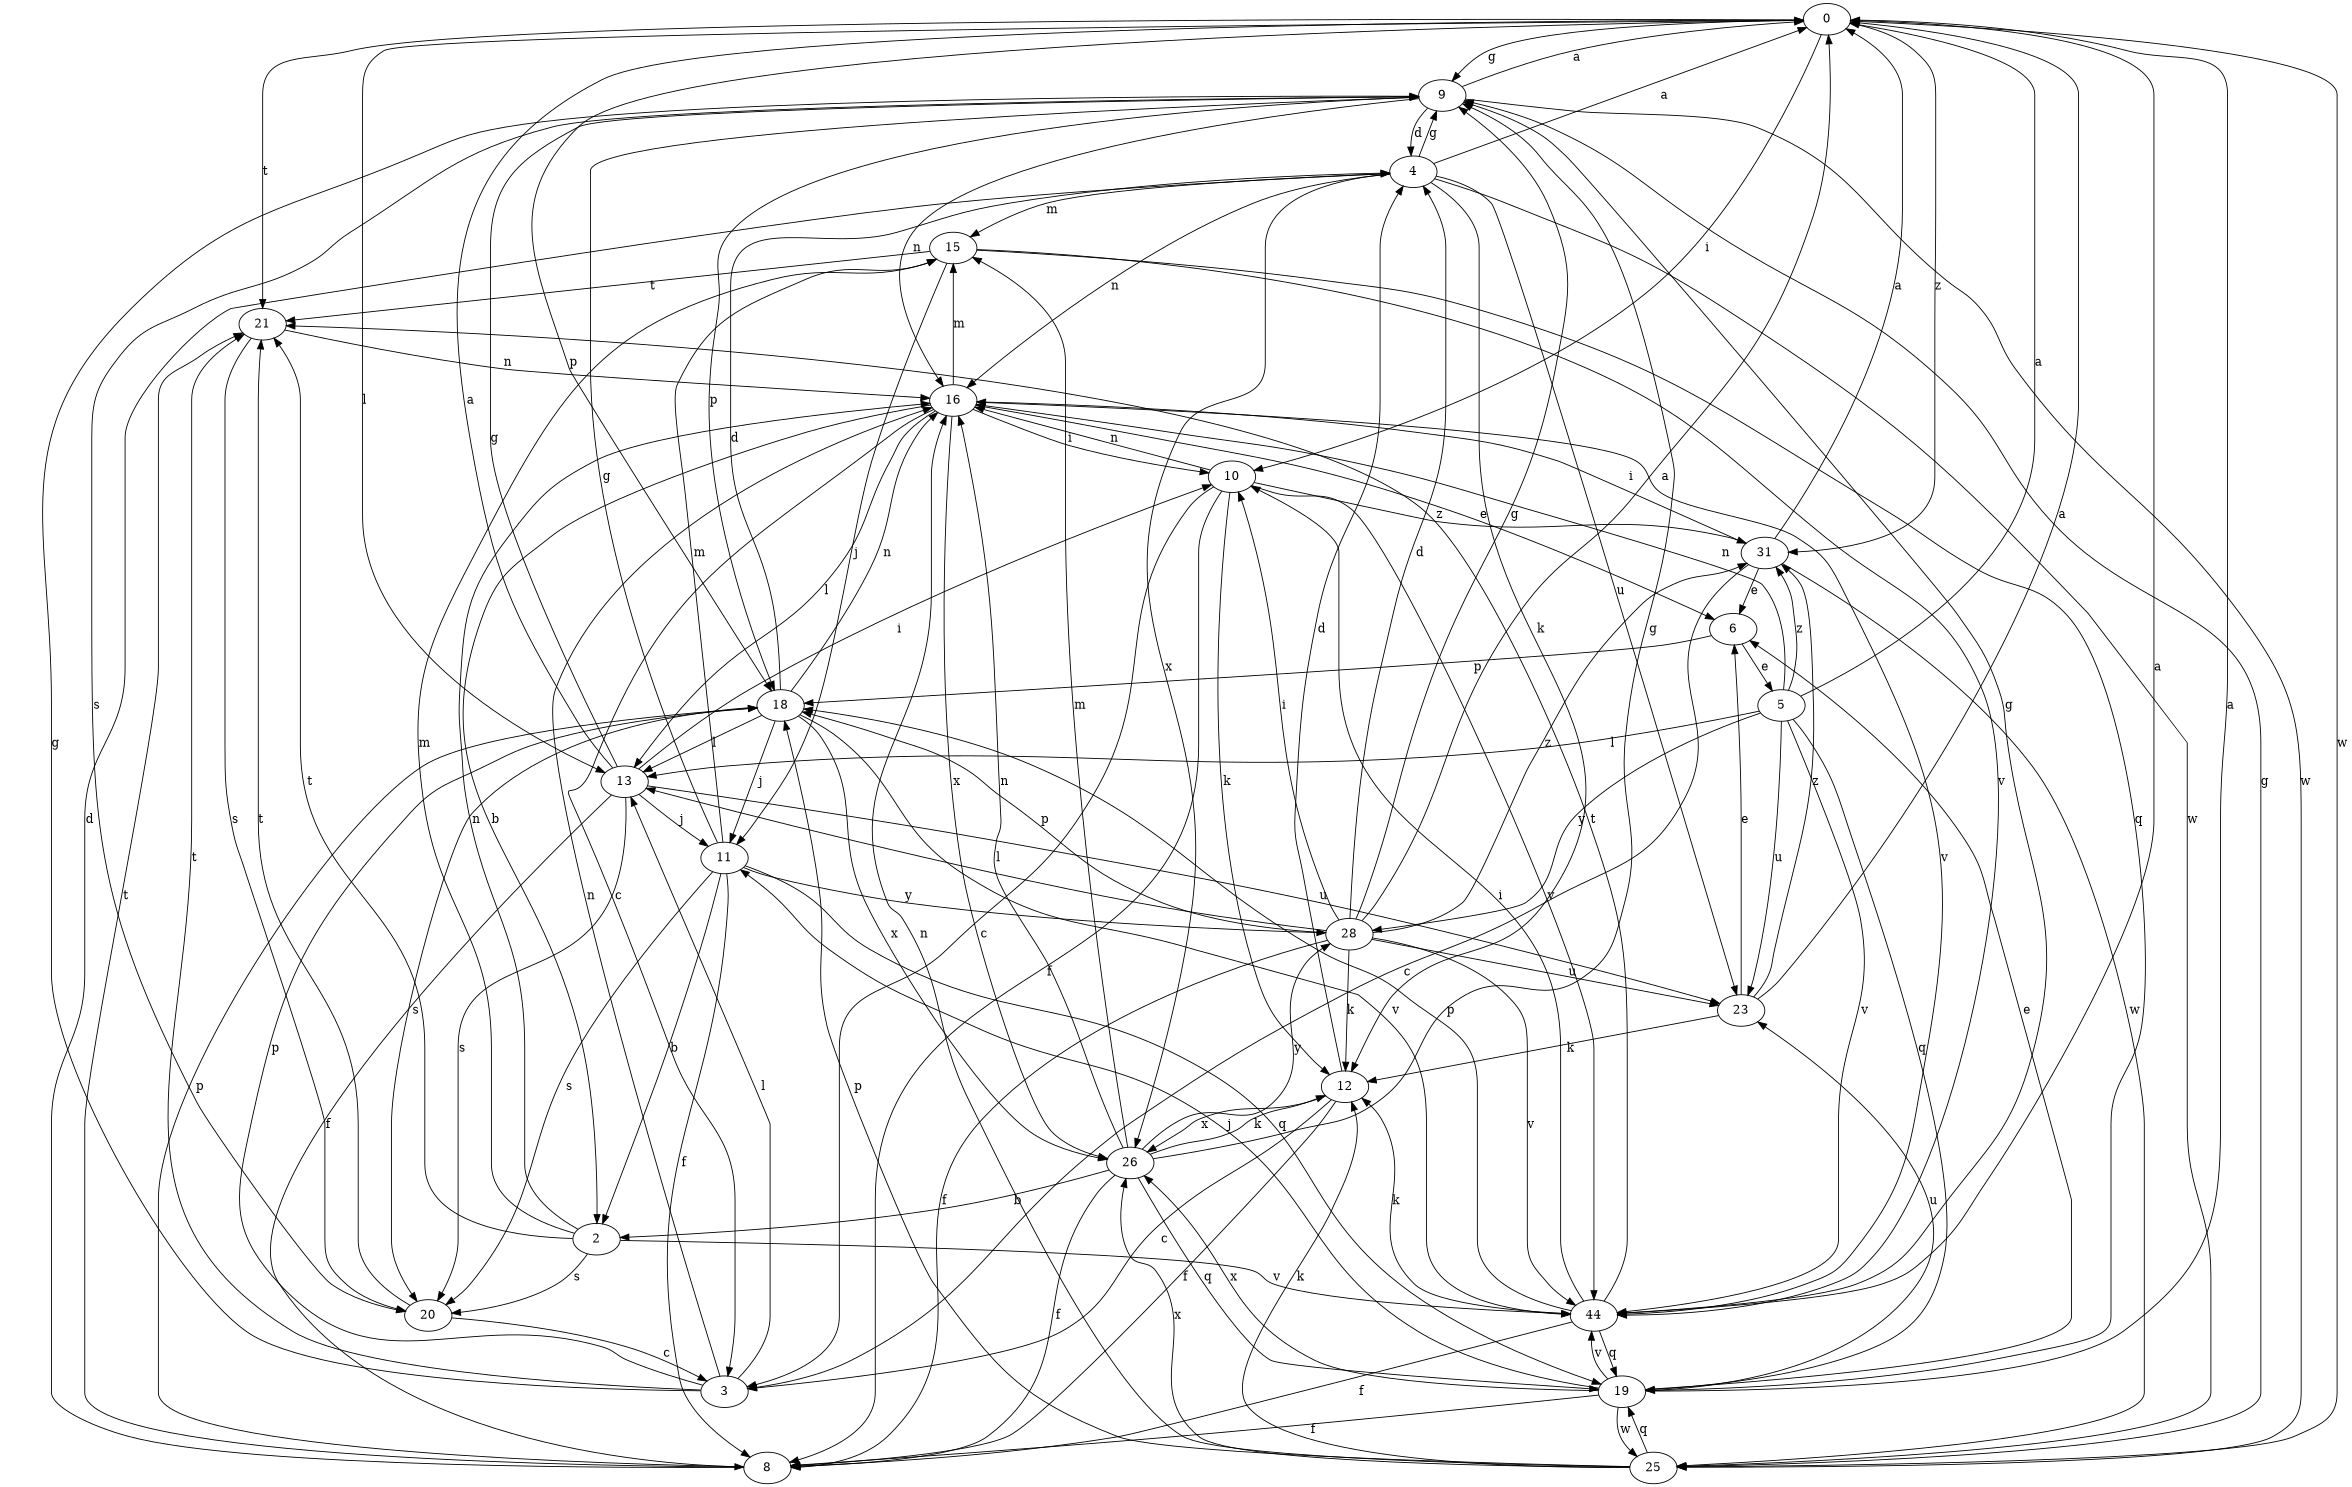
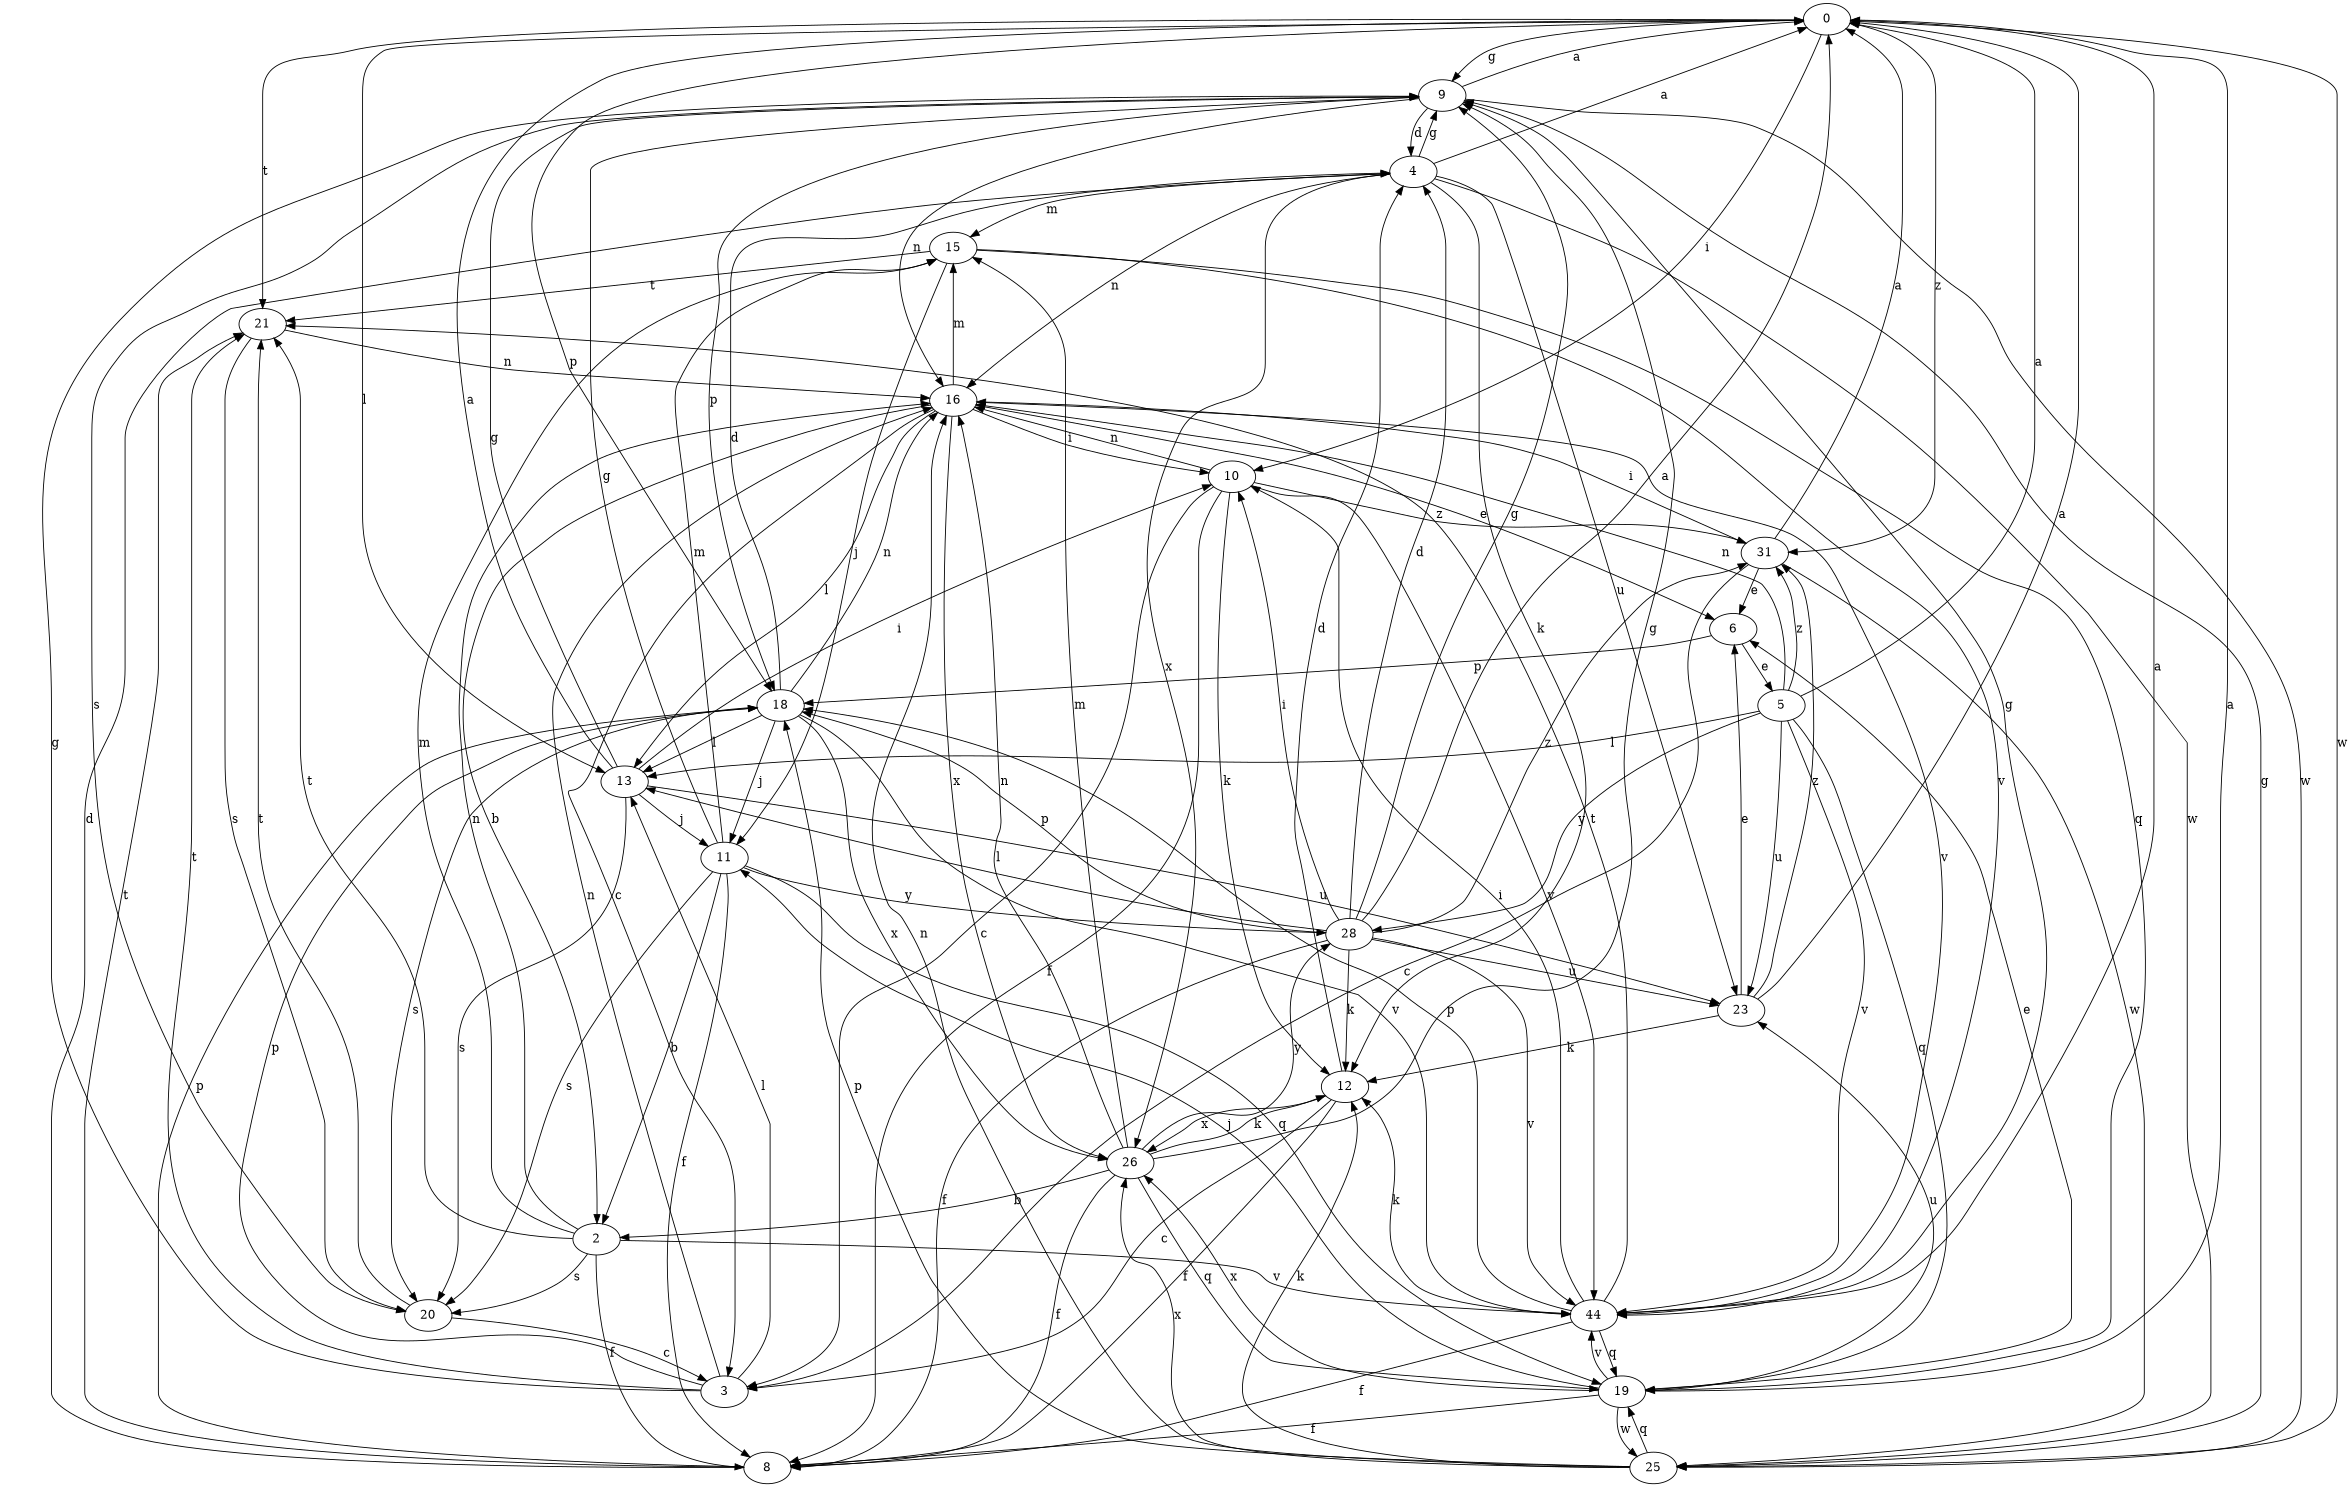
edge "13" -> "8": now "2" -> "8"
